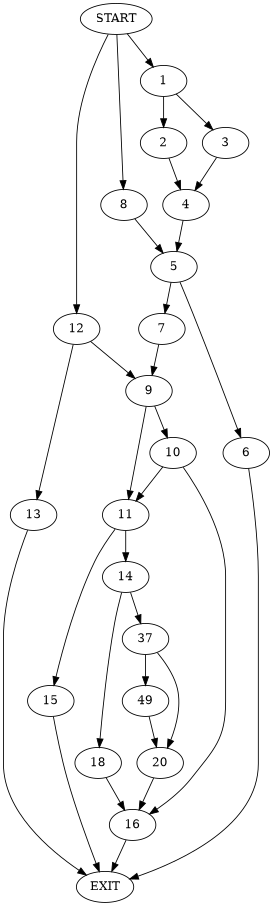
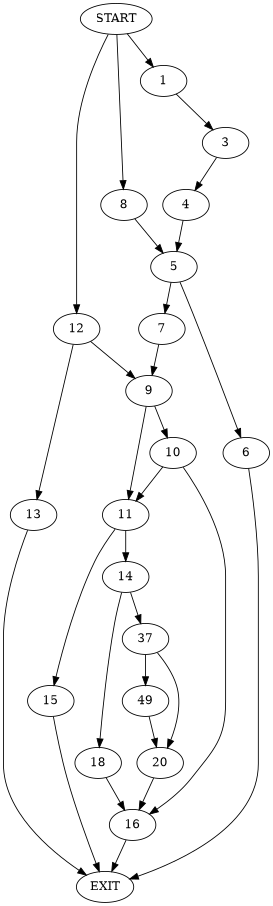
node "2": removed
